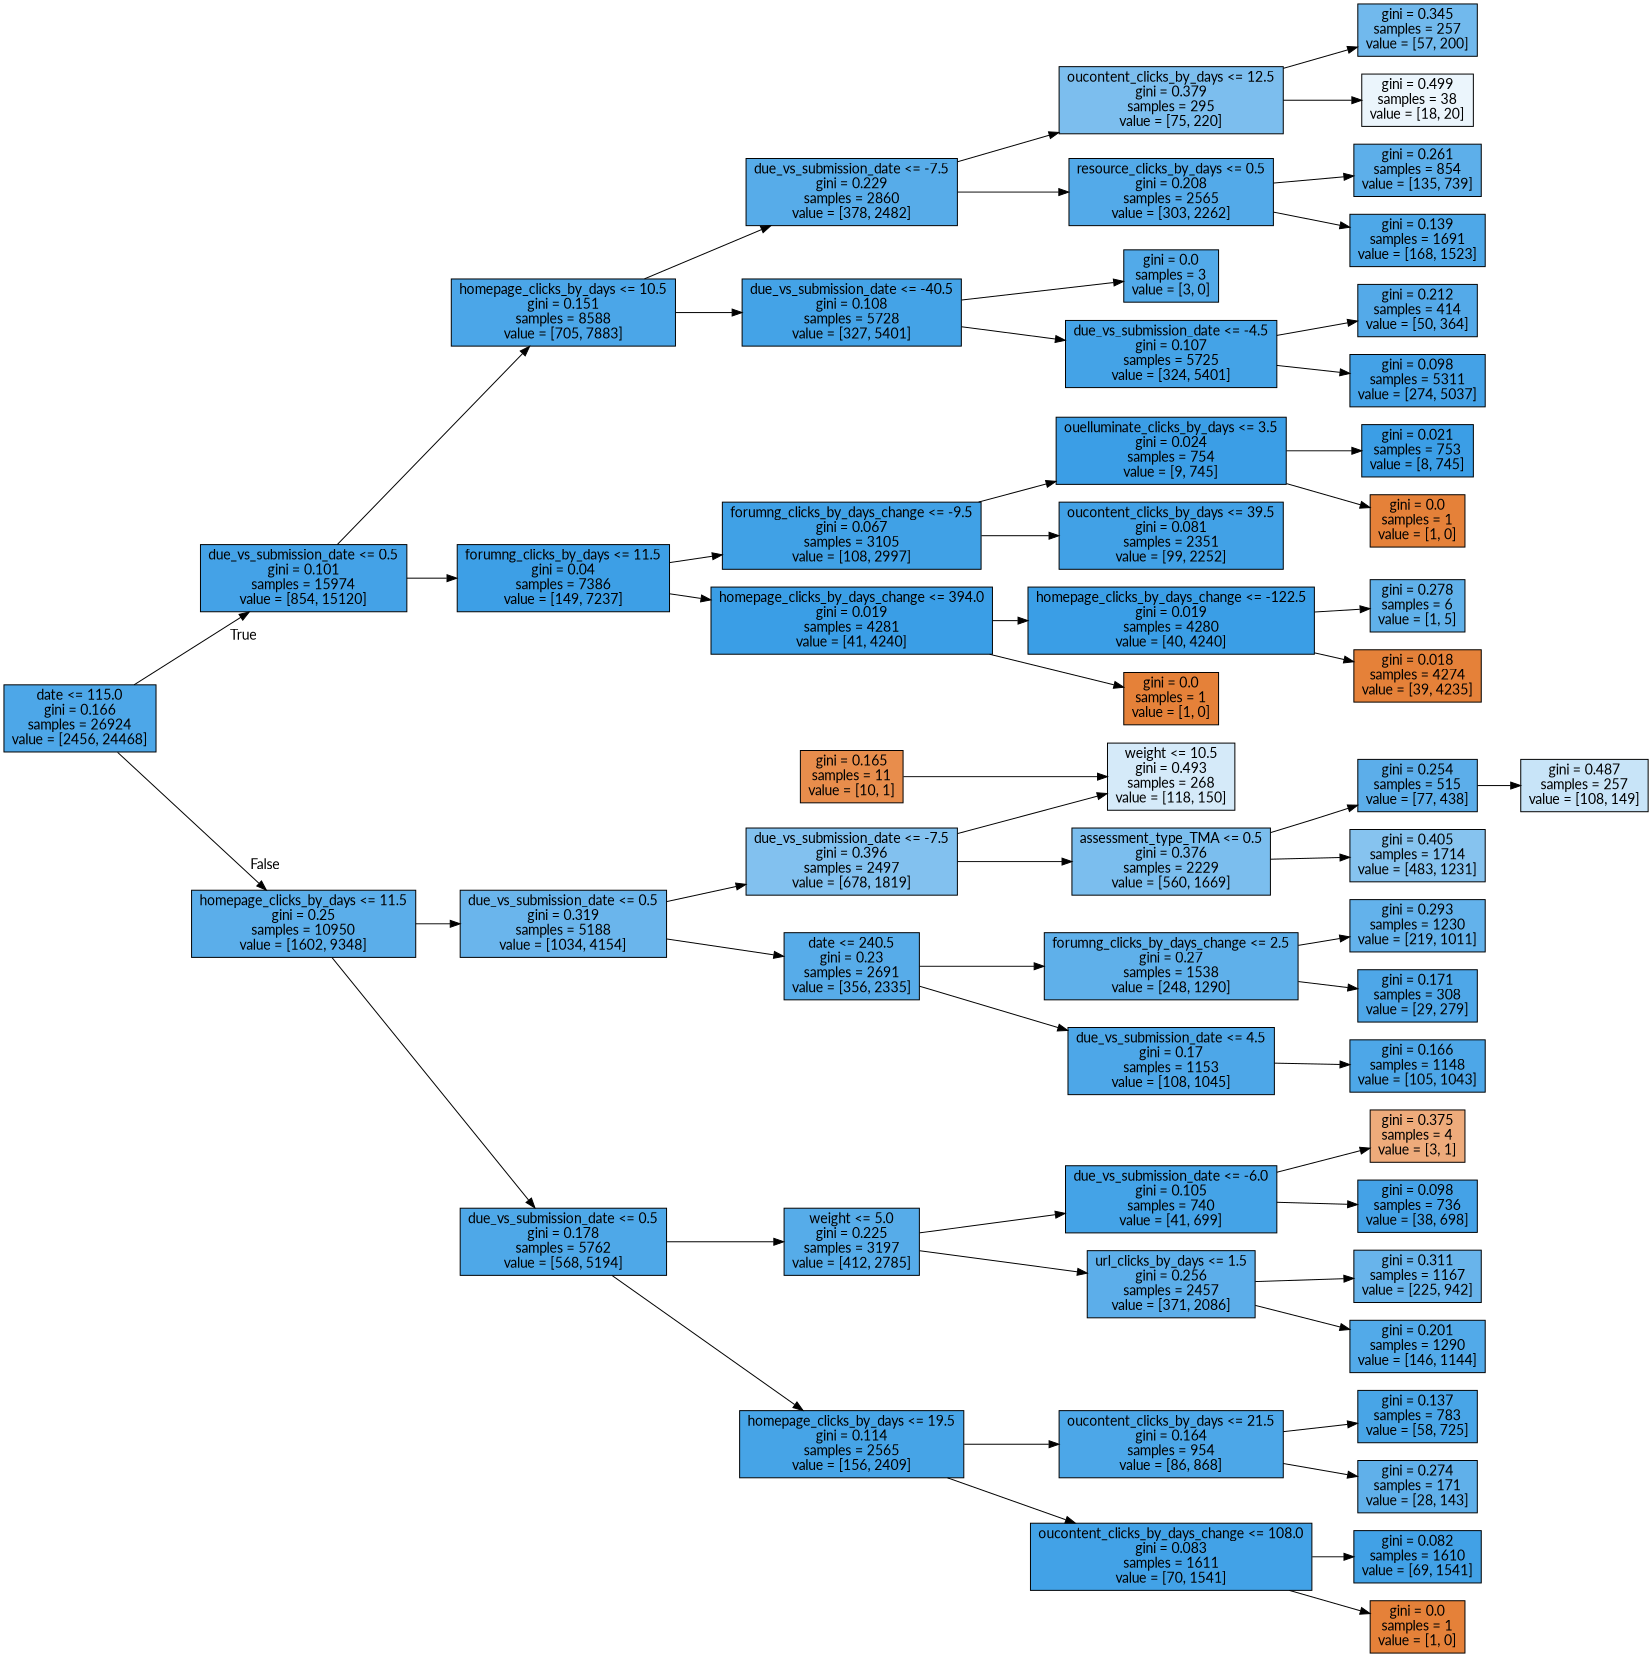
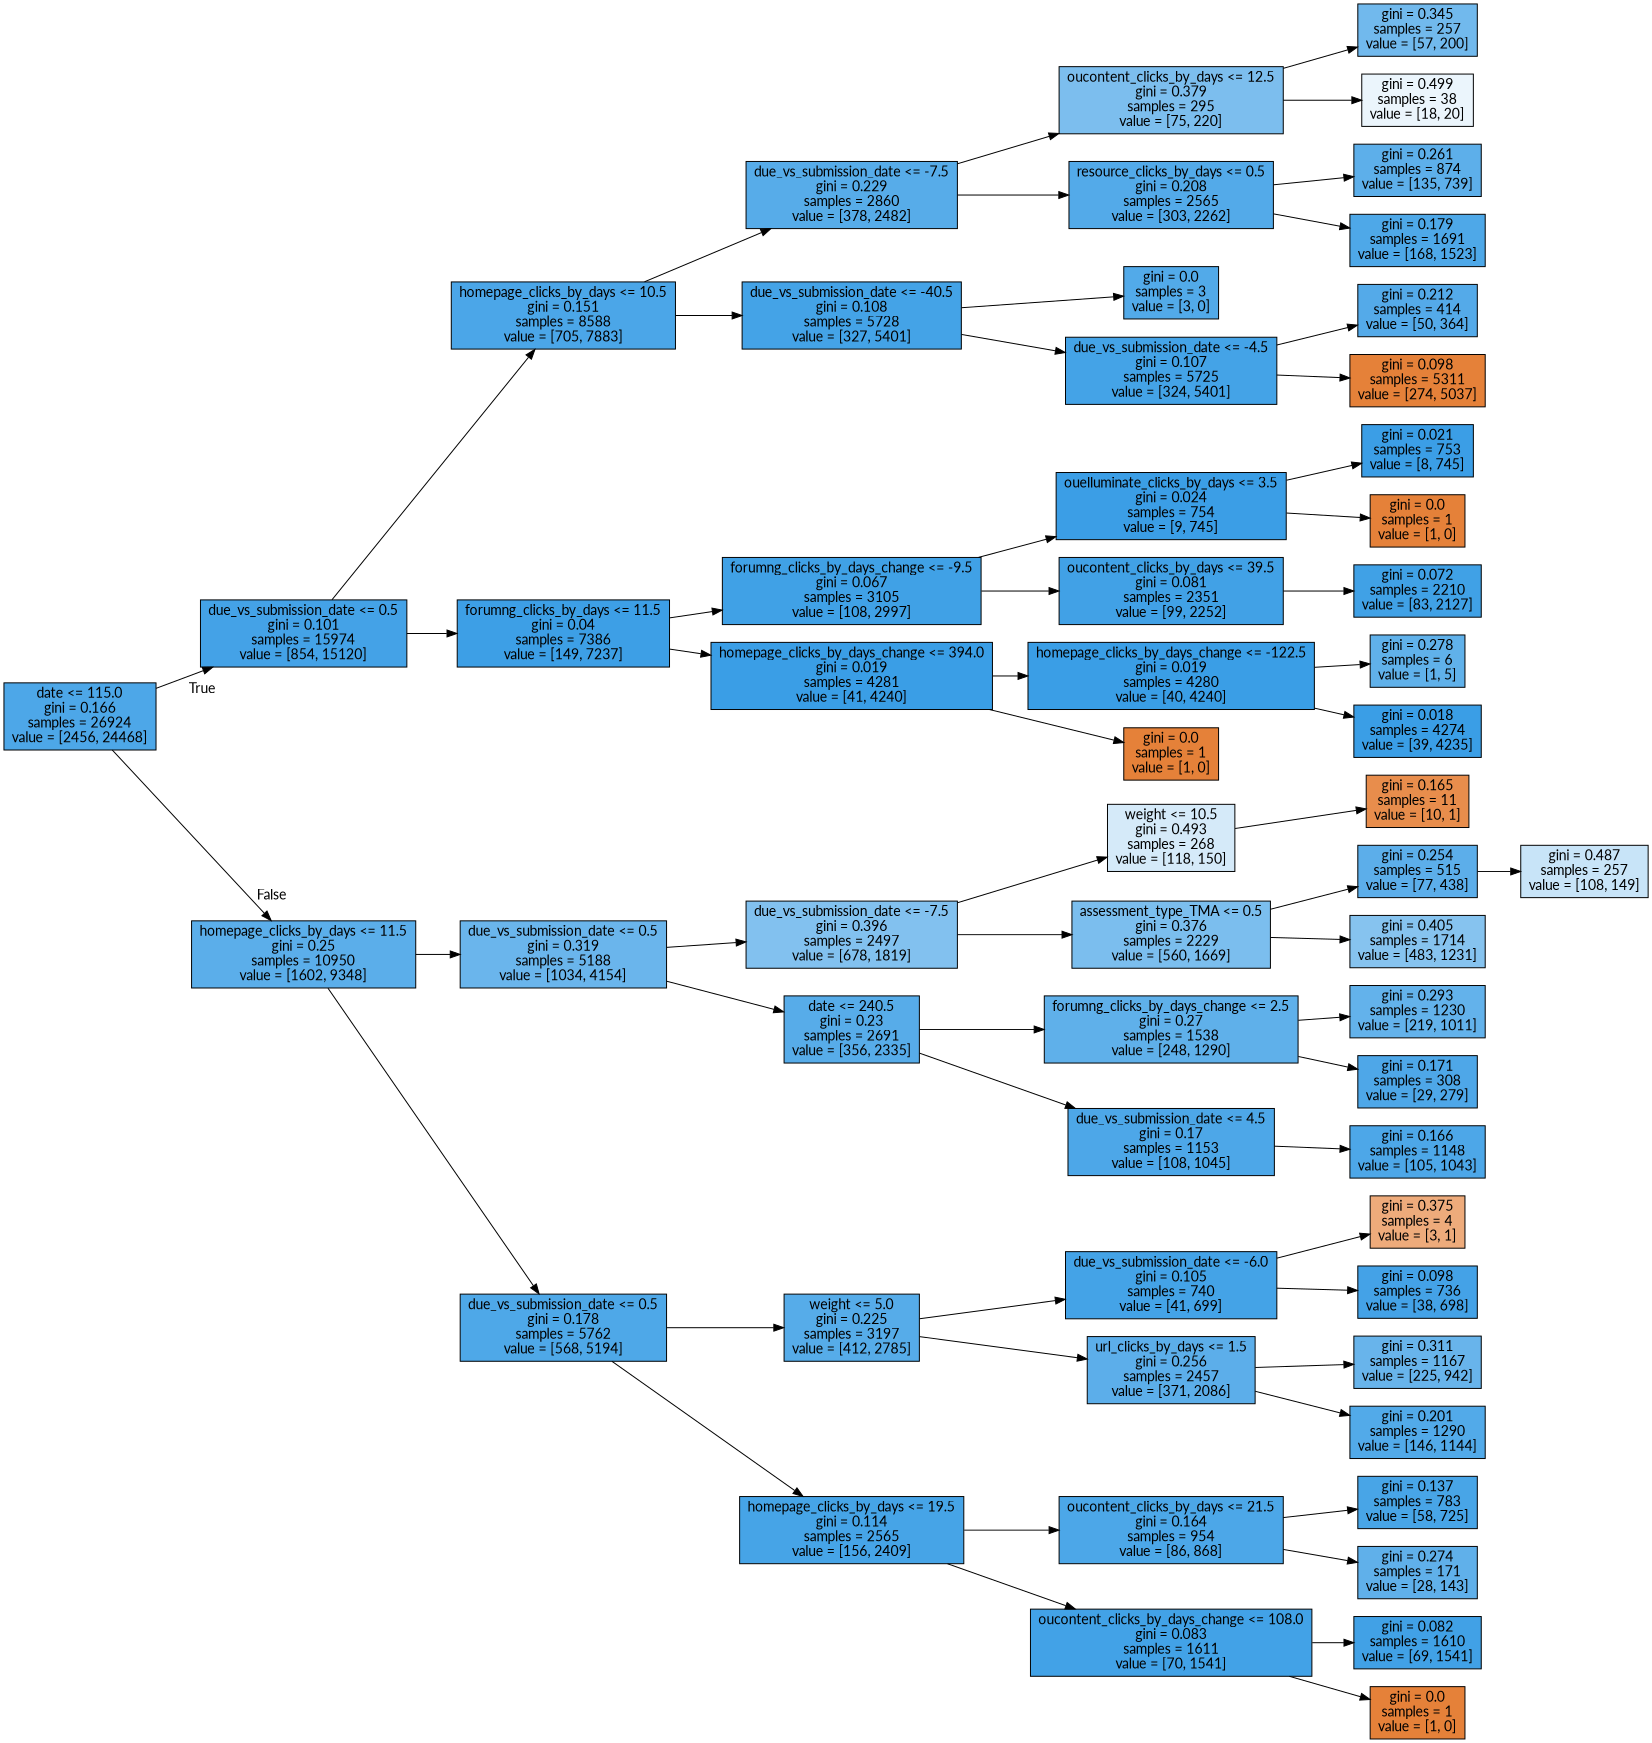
node "gini = 0.261 samples = 854 value = [135, 739]": label "gini = 0.261 samples = 854 value = [135, 739]" -> "gini = 0.261 samples = 874 value = [135, 739]"
node "gini = 0.139 samples = 1691 value = [168, 1523]": label "gini = 0.139 samples = 1691 value = [168, 1523]" -> "gini = 0.179 samples = 1691 value = [168, 1523]"
node "gini = 0.098 samples = 5311 value = [274, 5037]": fillcolor #399de5f1 -> #e58139ff
node "gini = 0.072 samples = 2210 value = [83, 2127]": added
node "gini = 0.018 samples = 4274 value = [39, 4235]": fillcolor #e58139ff -> #399de5fd
edge "gini = 0.165 samples = 11 value = [10, 1]" -> "weight <= 10.5 gini = 0.493 samples = 268 value = [118, 150]": reversed
